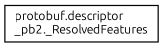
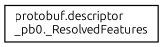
node "protobuf.descriptor _pb2._ResolvedFeatures": label "protobuf.descriptor _pb2._ResolvedFeatures" -> "protobuf.descriptor _pb0._ResolvedFeatures"
